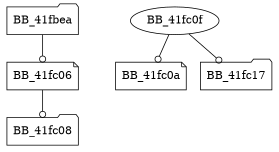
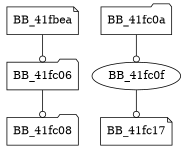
node "BB_41fbea": shape folder -> note
edge "BB_41fc0f" -> "BB_41fc0a": reversed
node "BB_41fc06": shape note -> folder
node "BB_41fc0a": shape note -> folder
node "BB_41fc17": shape folder -> note
